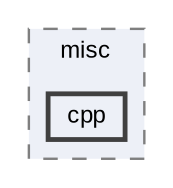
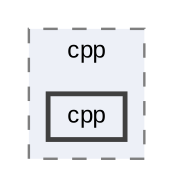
cluster "misc": label "misc" -> "cpp"
